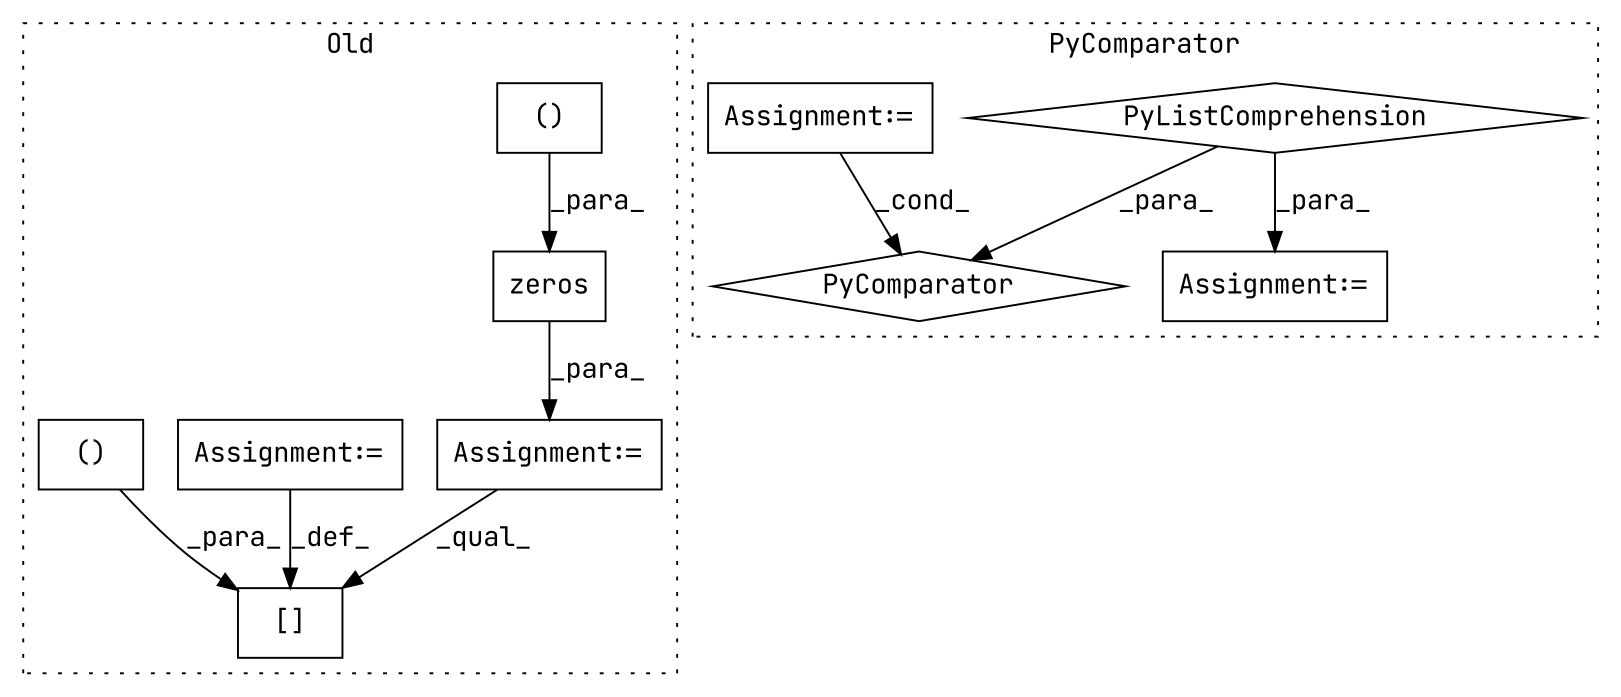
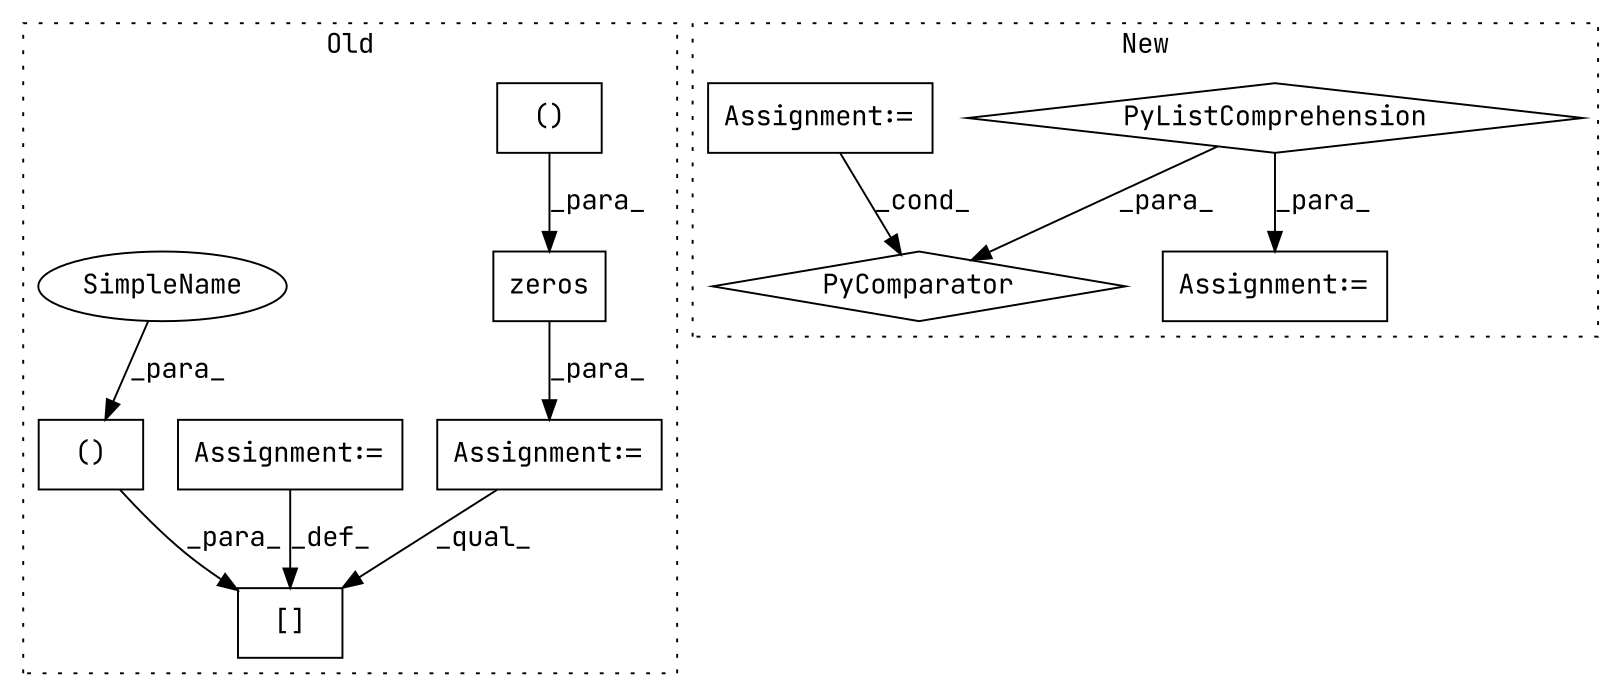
cluster "PyComparator": label "PyComparator" -> "New"
node "SimpleName": added
